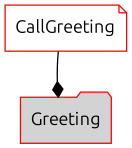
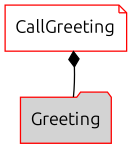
edge "CallGreeting" -> "Greeting": reversed
